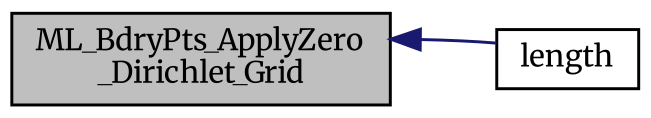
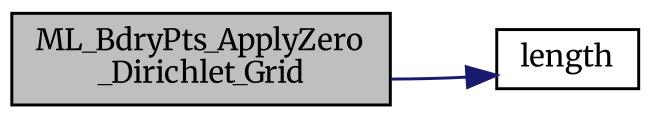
edge "length" -> "ML_BdryPts_ApplyZero _Dirichlet_Grid": reversed
